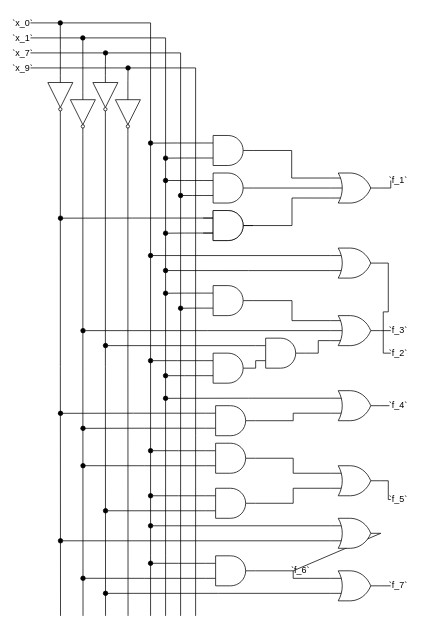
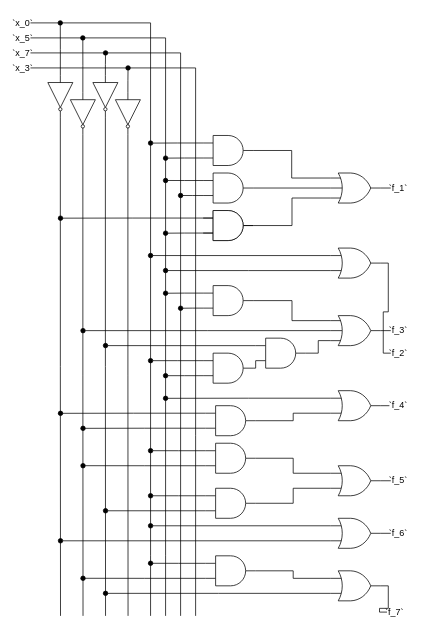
node "`x_1`": label "`x_1`" -> "`x_5`"
node "`x_9`": label "`x_9`" -> "`x_3`"
node "`f_1`": moved (398, 180) -> (398, 188)
node "`f_5`": moved (398, 499) -> (398, 480)
node "`f_6`": moved (300, 570) -> (398, 533)
node "`f_7`": moved (398, 585) -> (394, 612)
